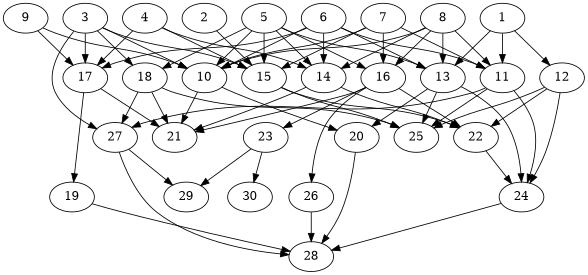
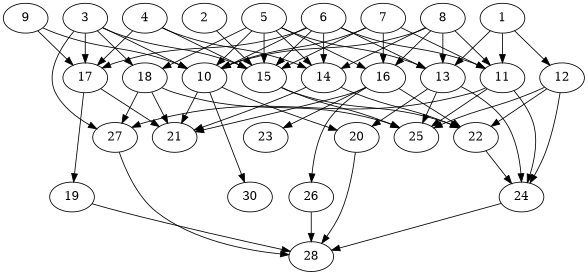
edge "6" -> "15": added
edge "23" -> "30": now "10" -> "30"
node "29": removed
